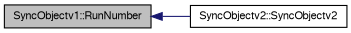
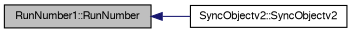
node "SyncObjectv1::RunNumber": label "SyncObjectv1::RunNumber" -> "RunNumber1::RunNumber"
